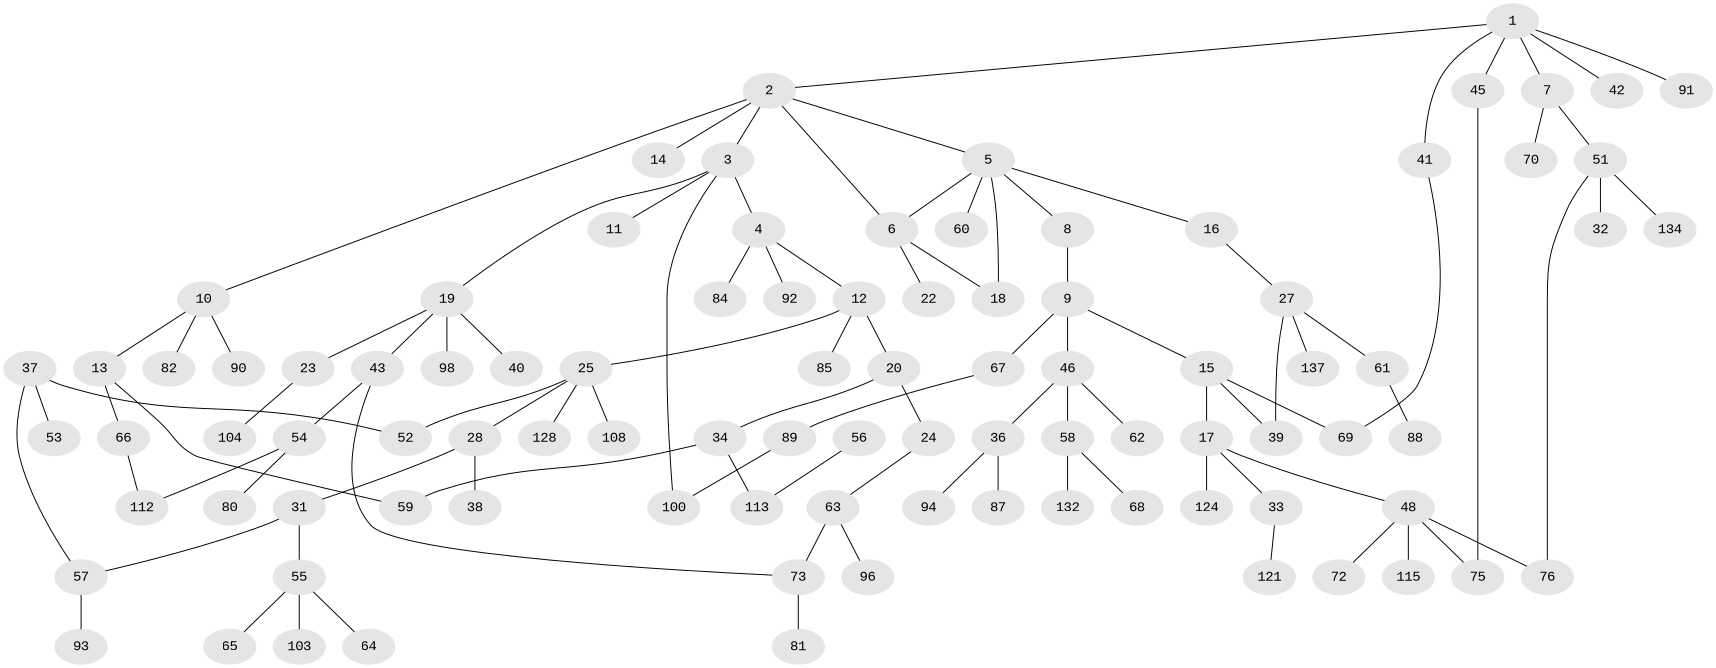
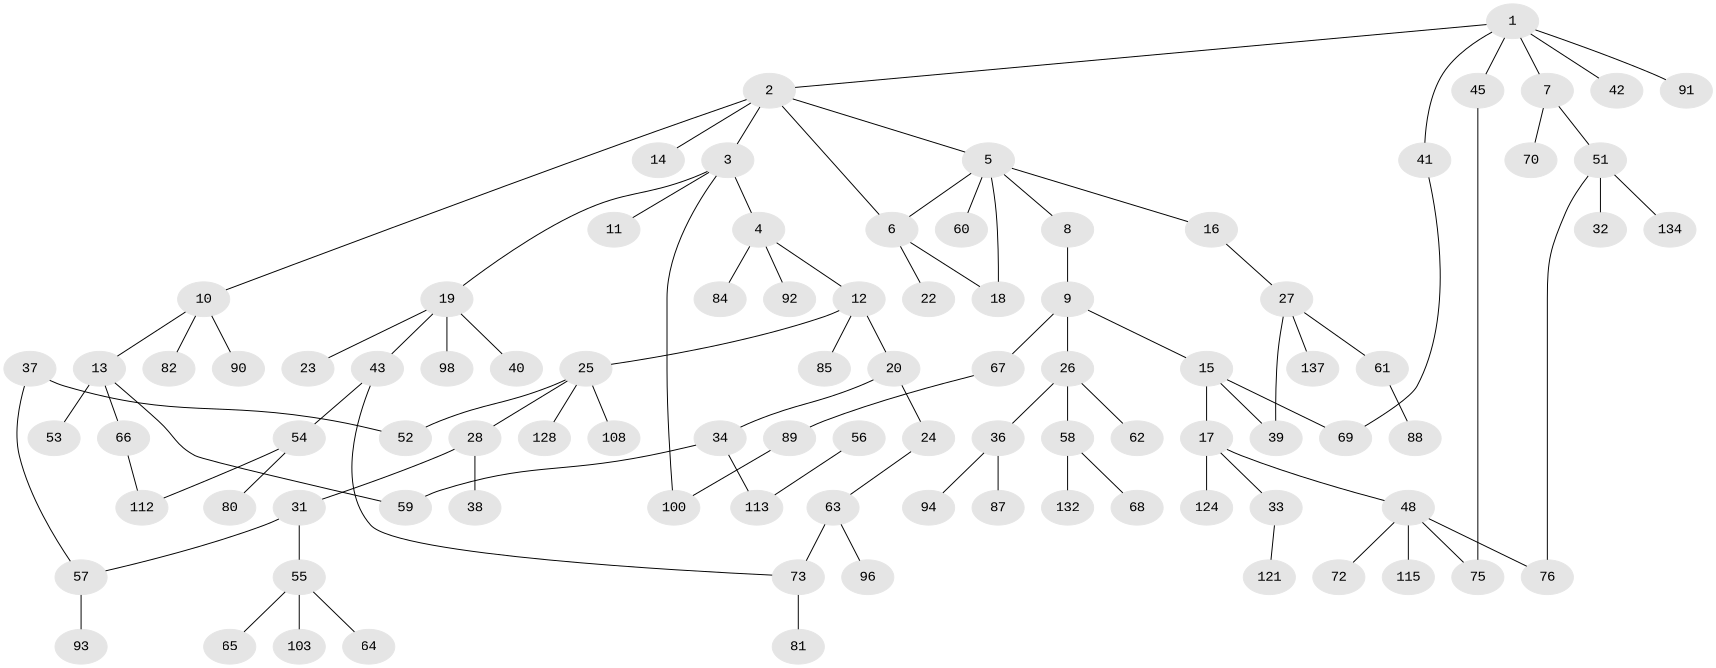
node "46": label "46" -> "26"
edge "37" -- "53": now "13" -- "53"
node "104": removed
